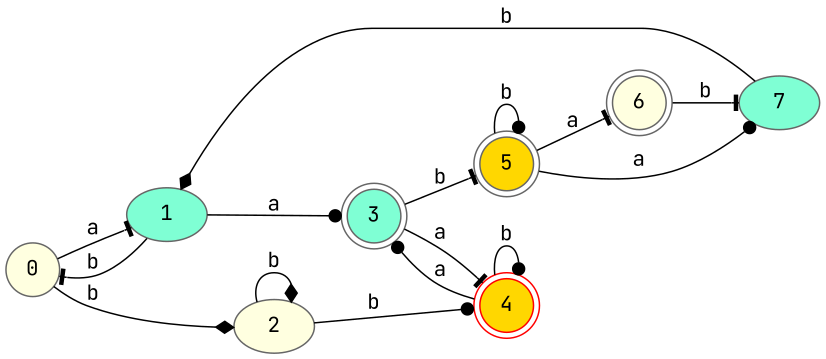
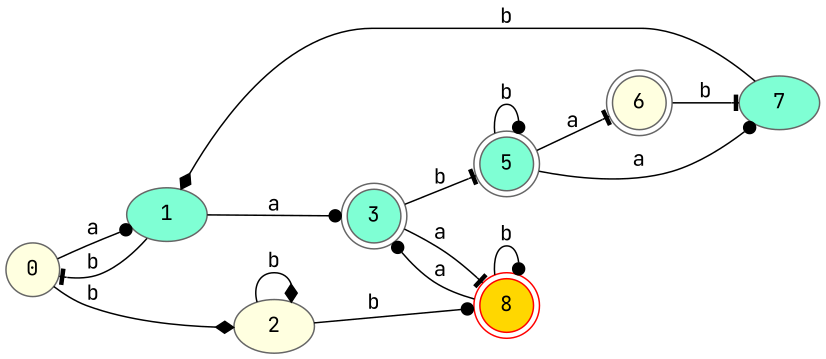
node "5": fillcolor gold -> aquamarine
edge "0" -> "1": arrowhead tee -> dot
node "4": label "4" -> "8"
